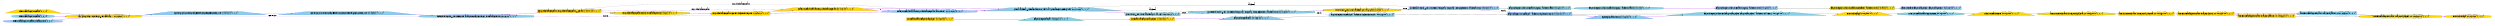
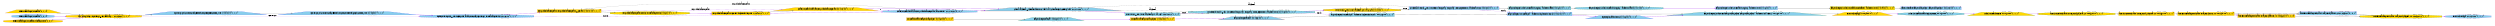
node "PowerMock.verifyAll()@@@37@@@['1', '1', '1']": fillcolor gold -> skyblue
node "testErrorHandlingInSourceTasksWthBadConverter['0', '0', '1']": fillcolor skyblue -> gold
